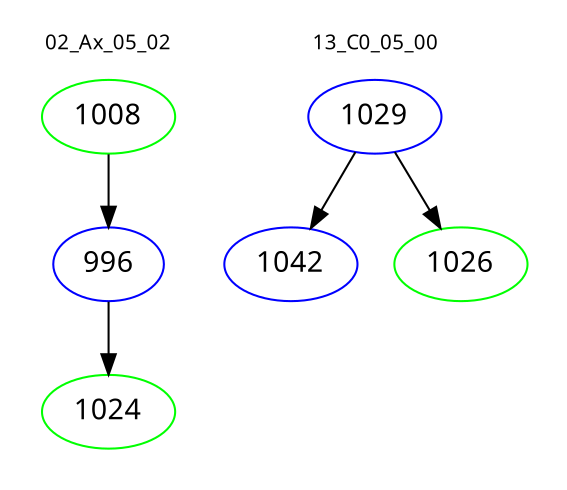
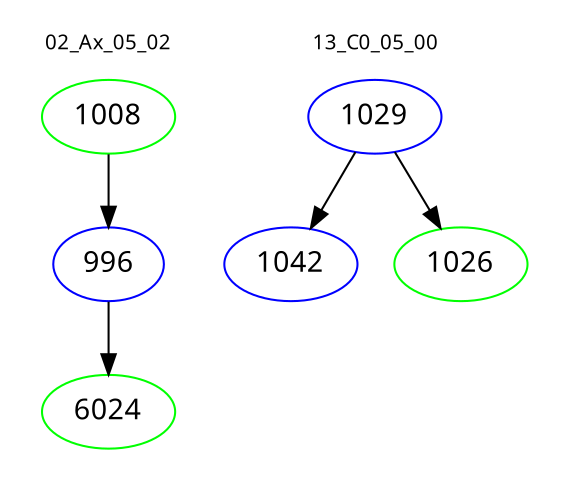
node "1024": label "1024" -> "6024"
